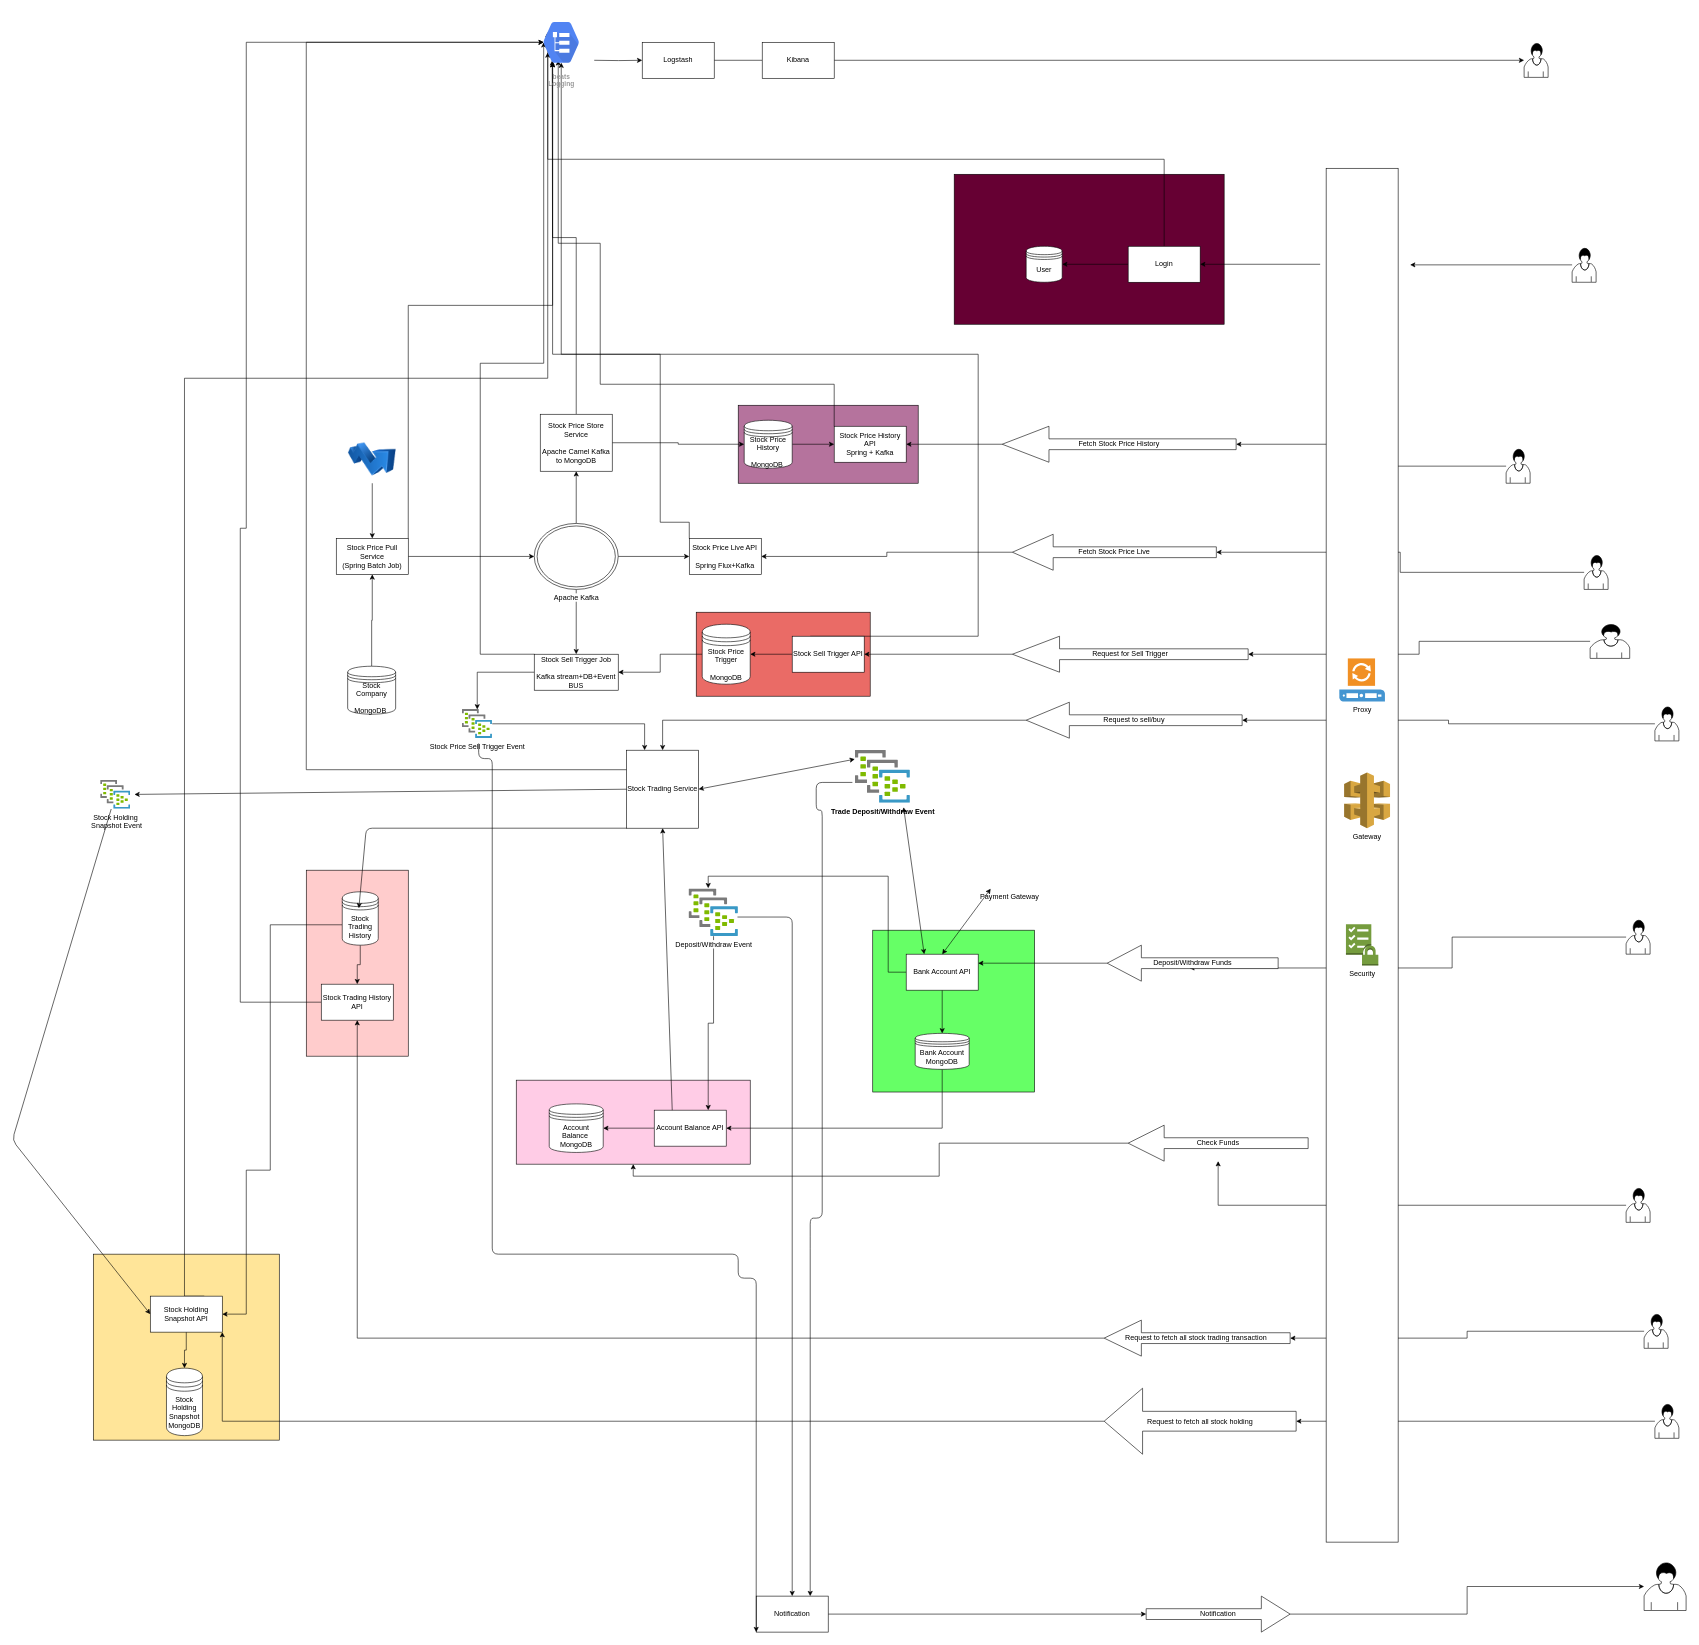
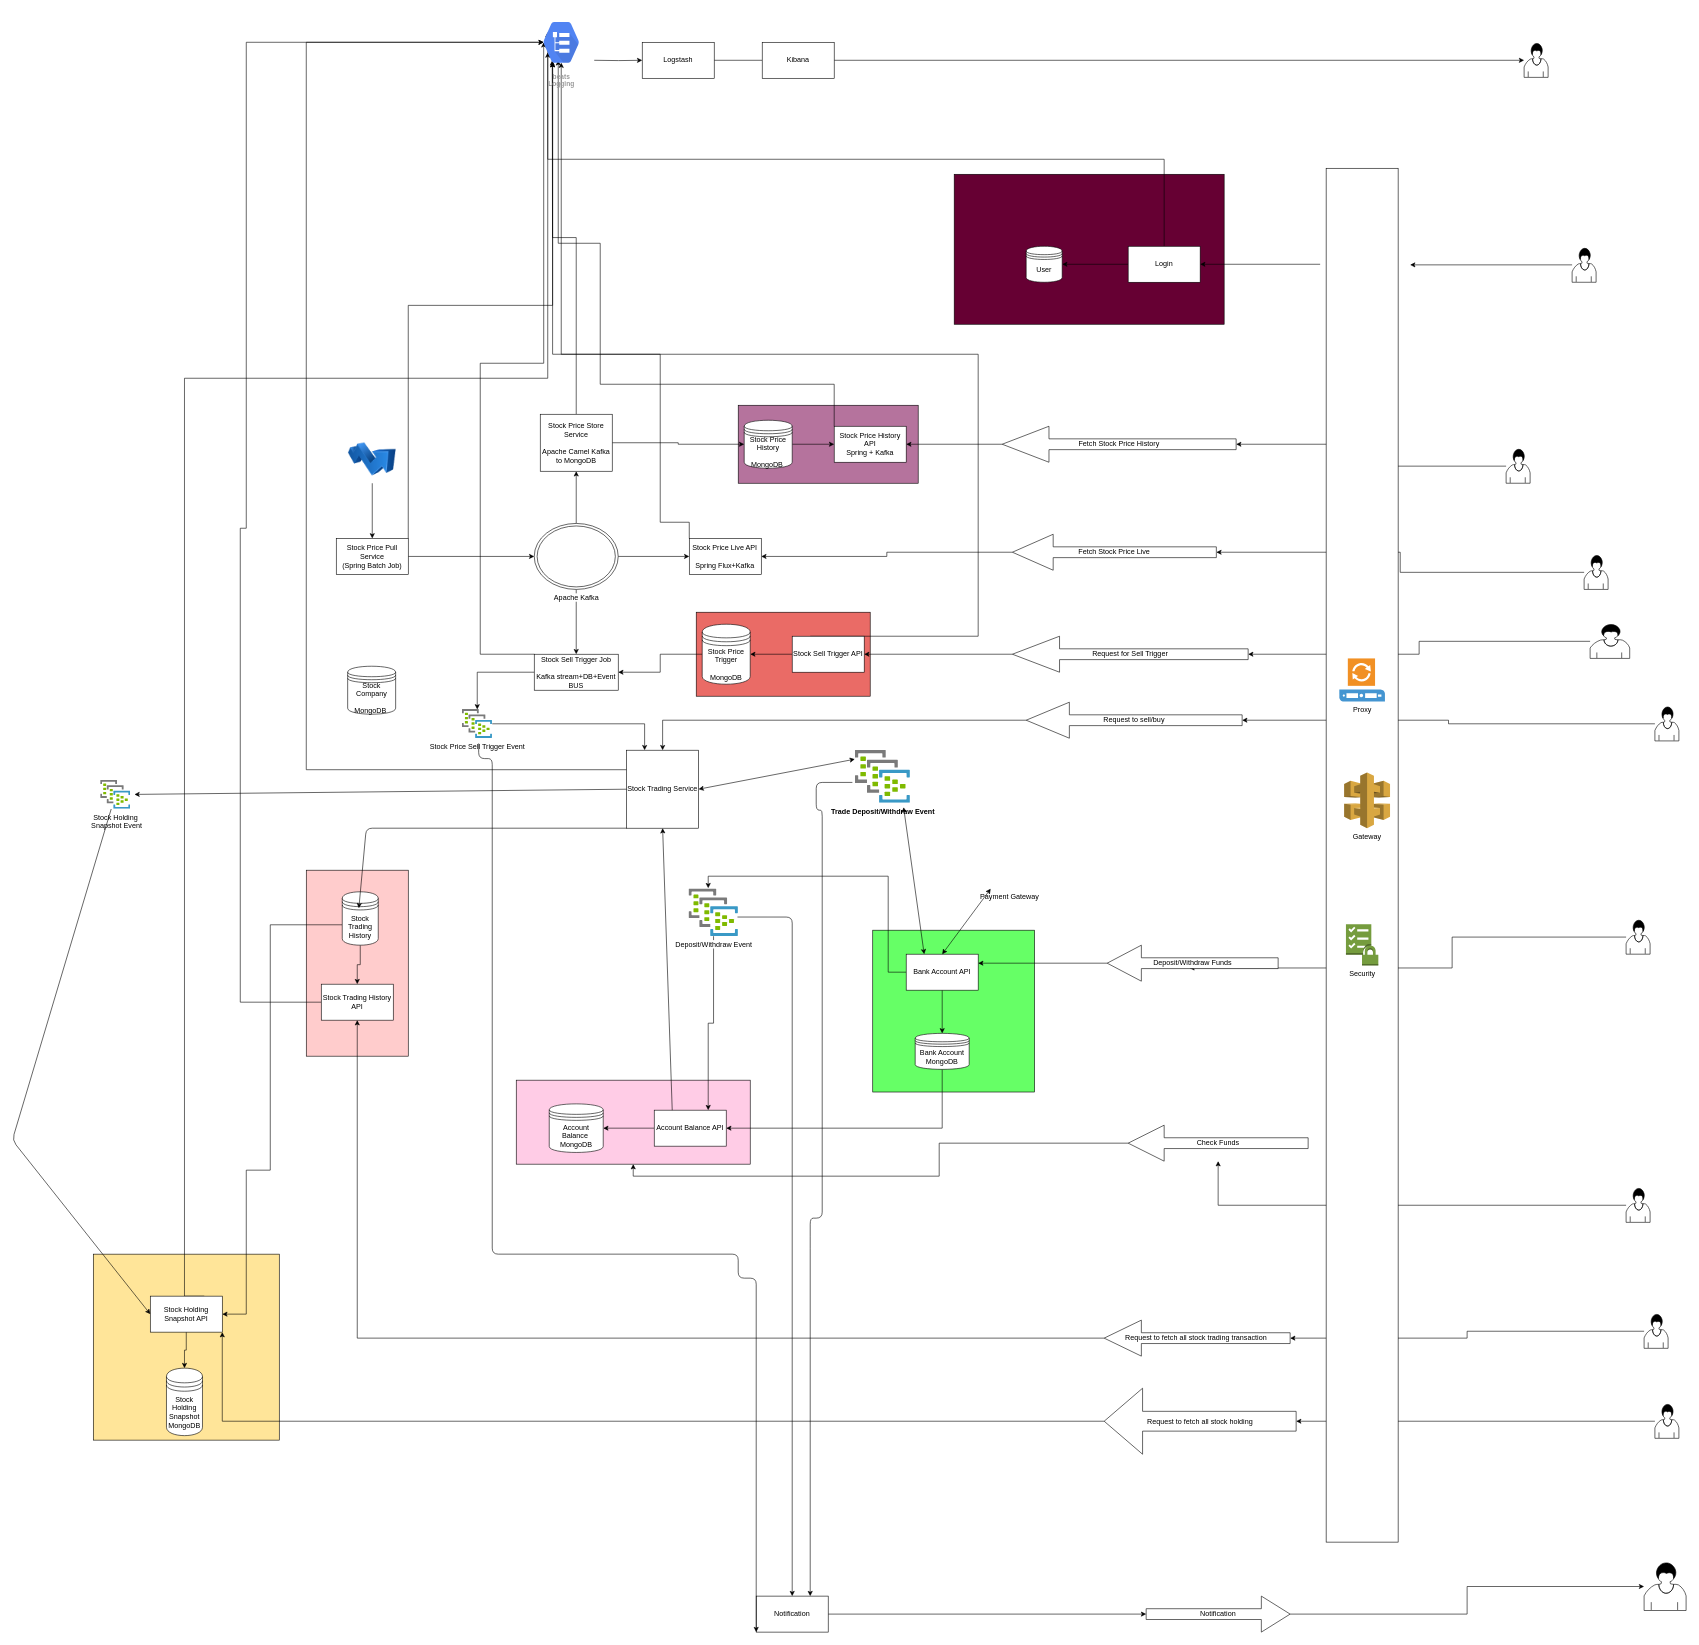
edge "Stock Company MongoDB" -> "Stock Price Pull Service (Spring Batch Job)": removed
